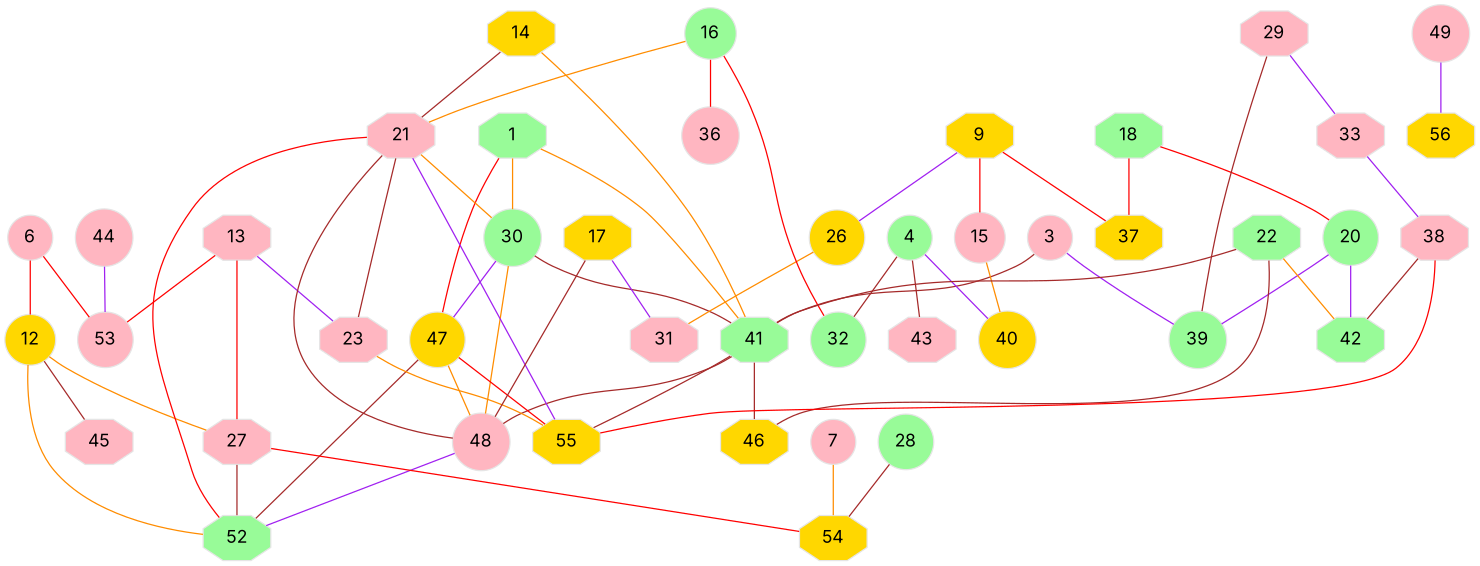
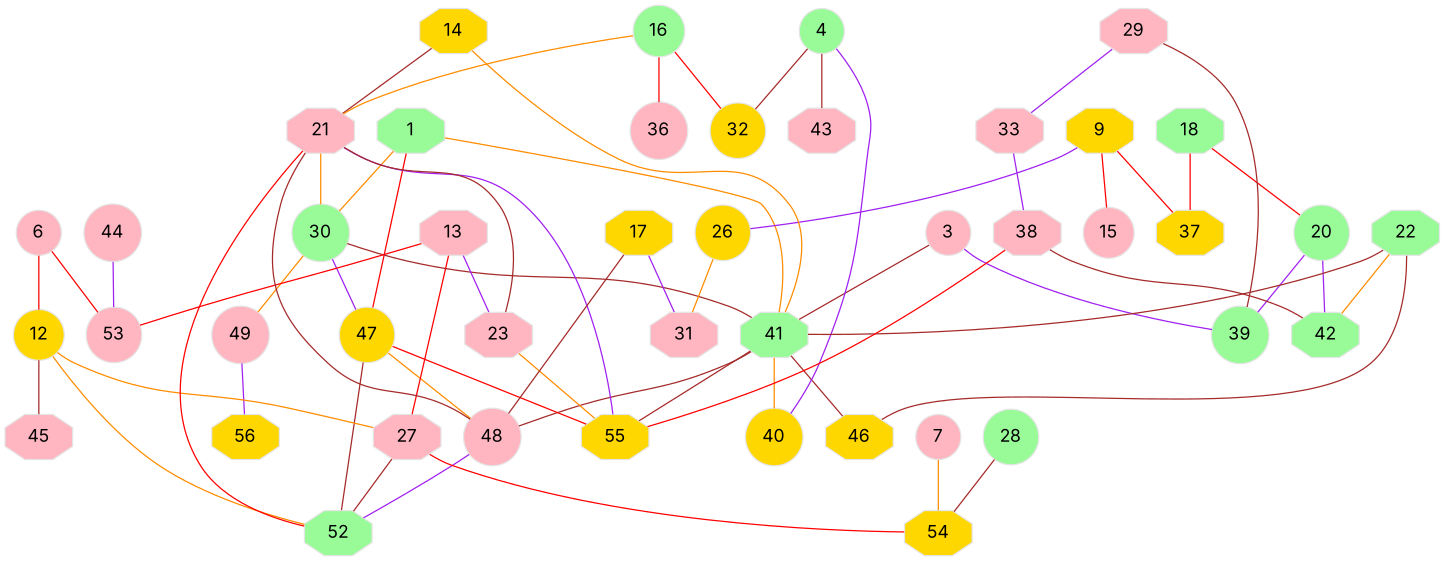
edge "15" -- "40": now "41" -- "40"
edge "30" -- "48": now "30" -- "49"
node "32": fillcolor palegreen -> gold
